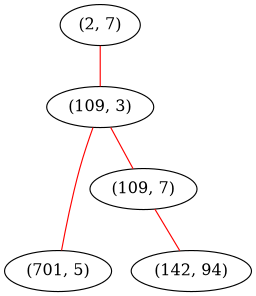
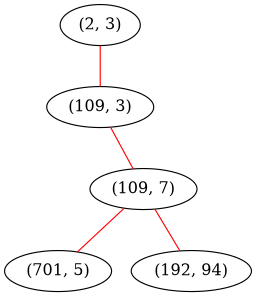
node "(2, 7)": label "(2, 7)" -> "(2, 3)"
edge "(109, 3)" -- "(701, 5)": now "(109, 7)" -- "(701, 5)"
node "(142, 94)": label "(142, 94)" -> "(192, 94)"
